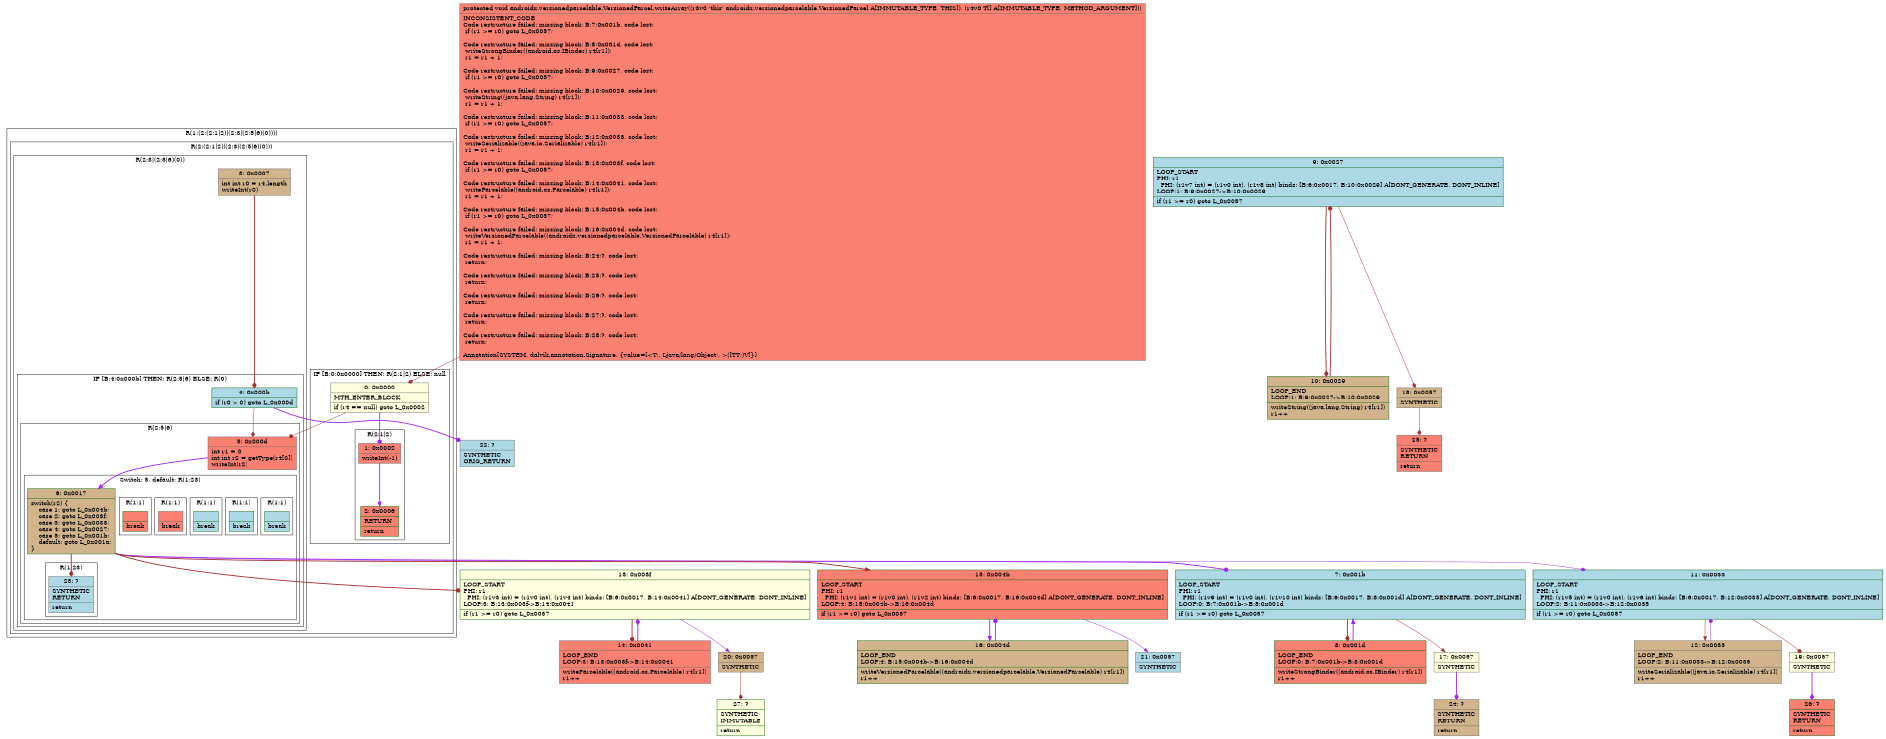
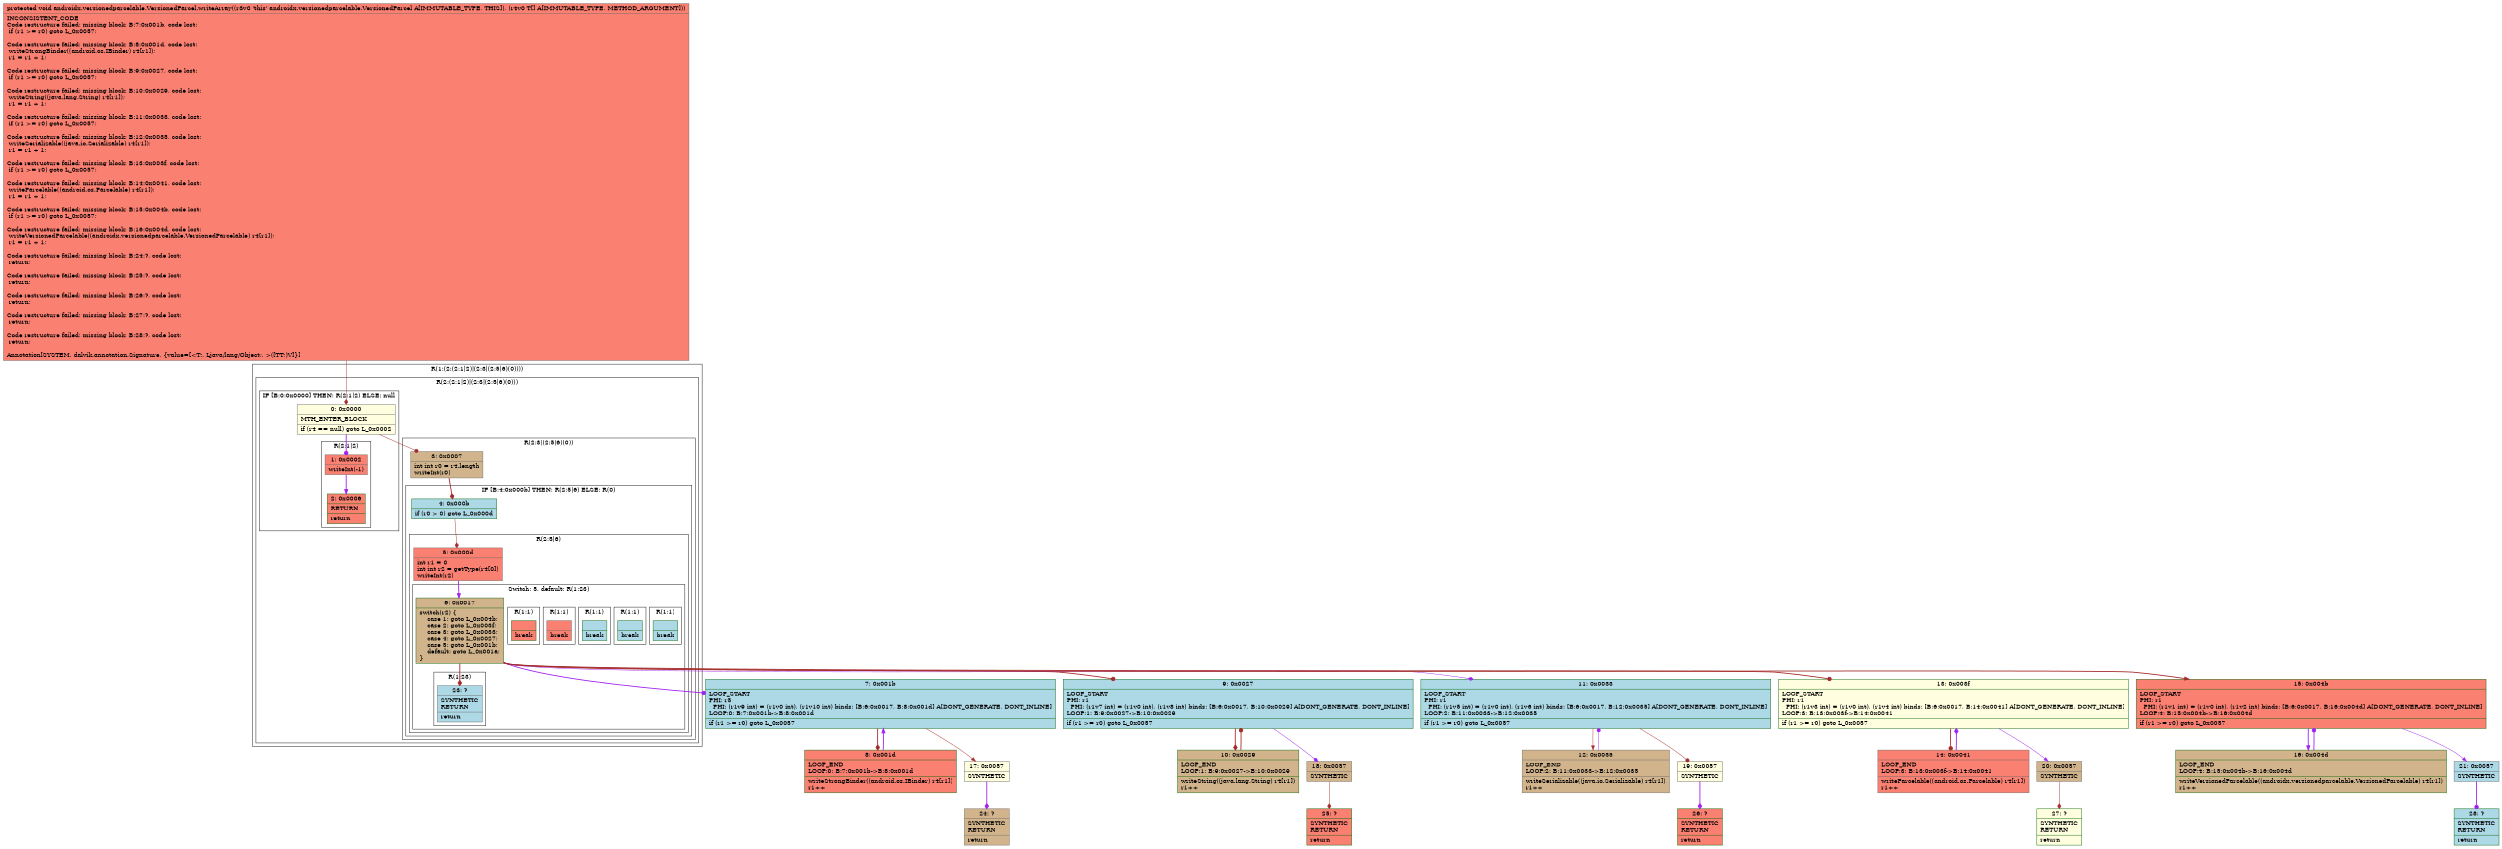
edge "9: 0x0027" -> "18: 0x0057": color brown -> purple
edge "0: 0x0000" -> "5: 0x000d": now "0: 0x0000" -> "3: 0x0007"
node "22: ?": removed
node "25: ?": color gray40 -> darkgreen
node "7: 0x001b": text "PHI: r1" -> "PHI: r5"
edge "6: 0x0017" -> "9: 0x0027": added
node "27: ?": text "IMMUTABLE" -> "RETURN"
node "28: ?": added
